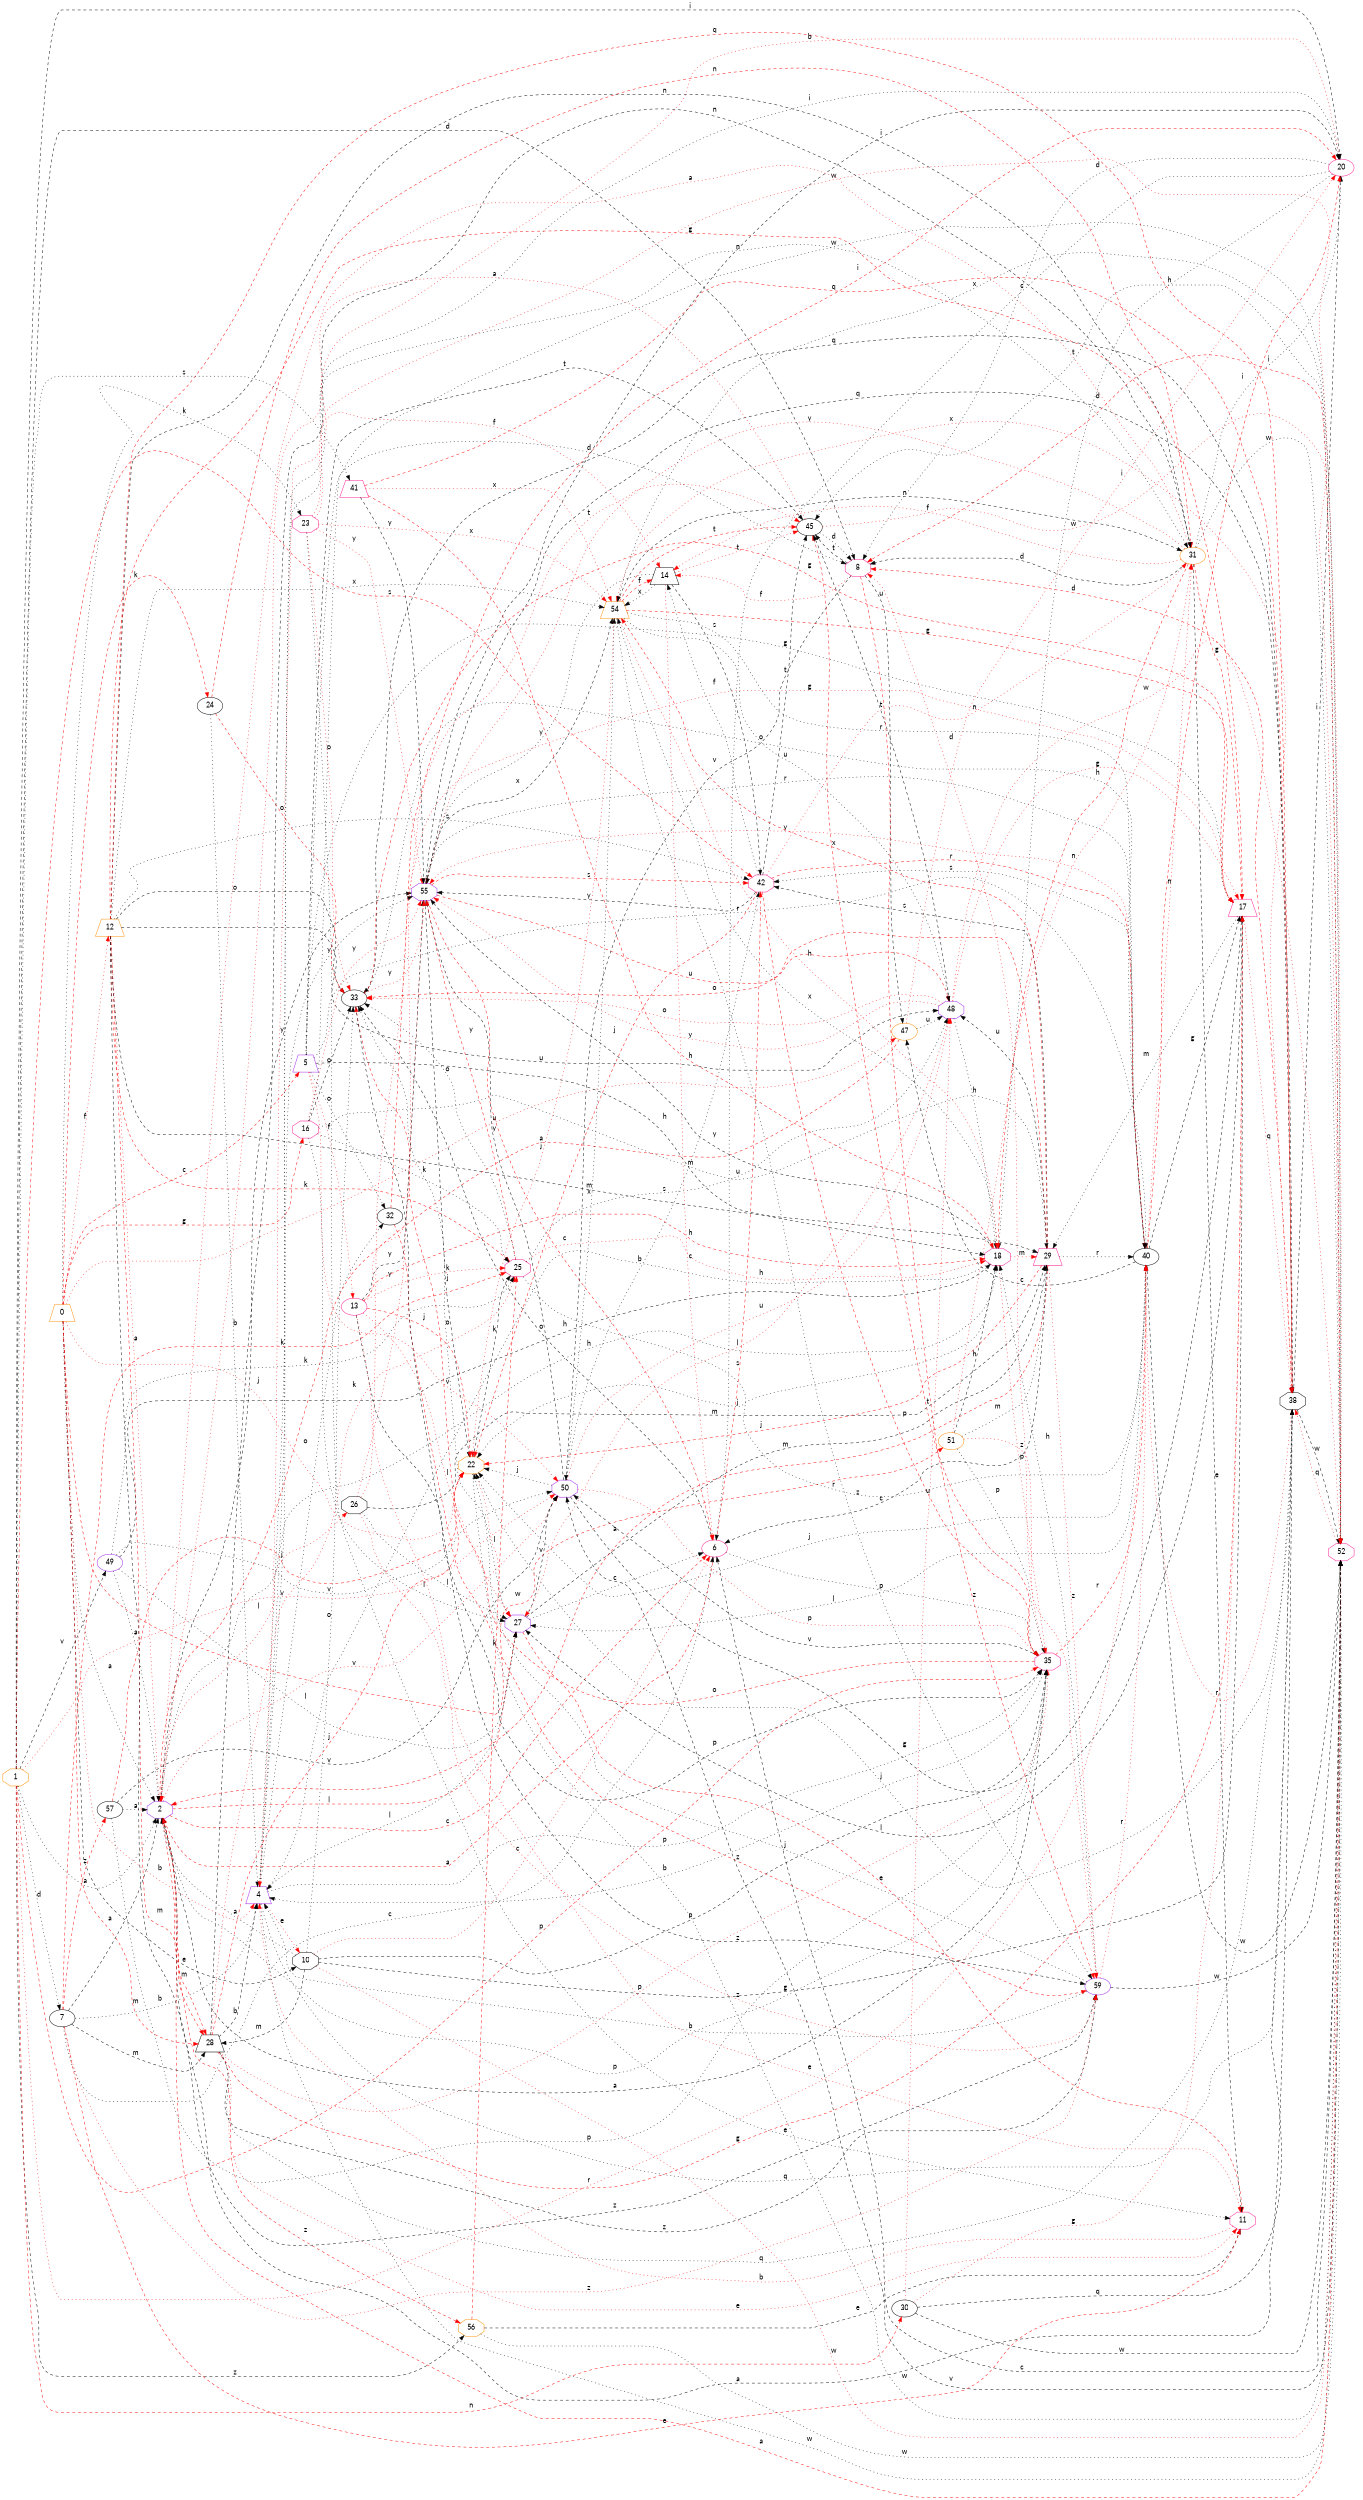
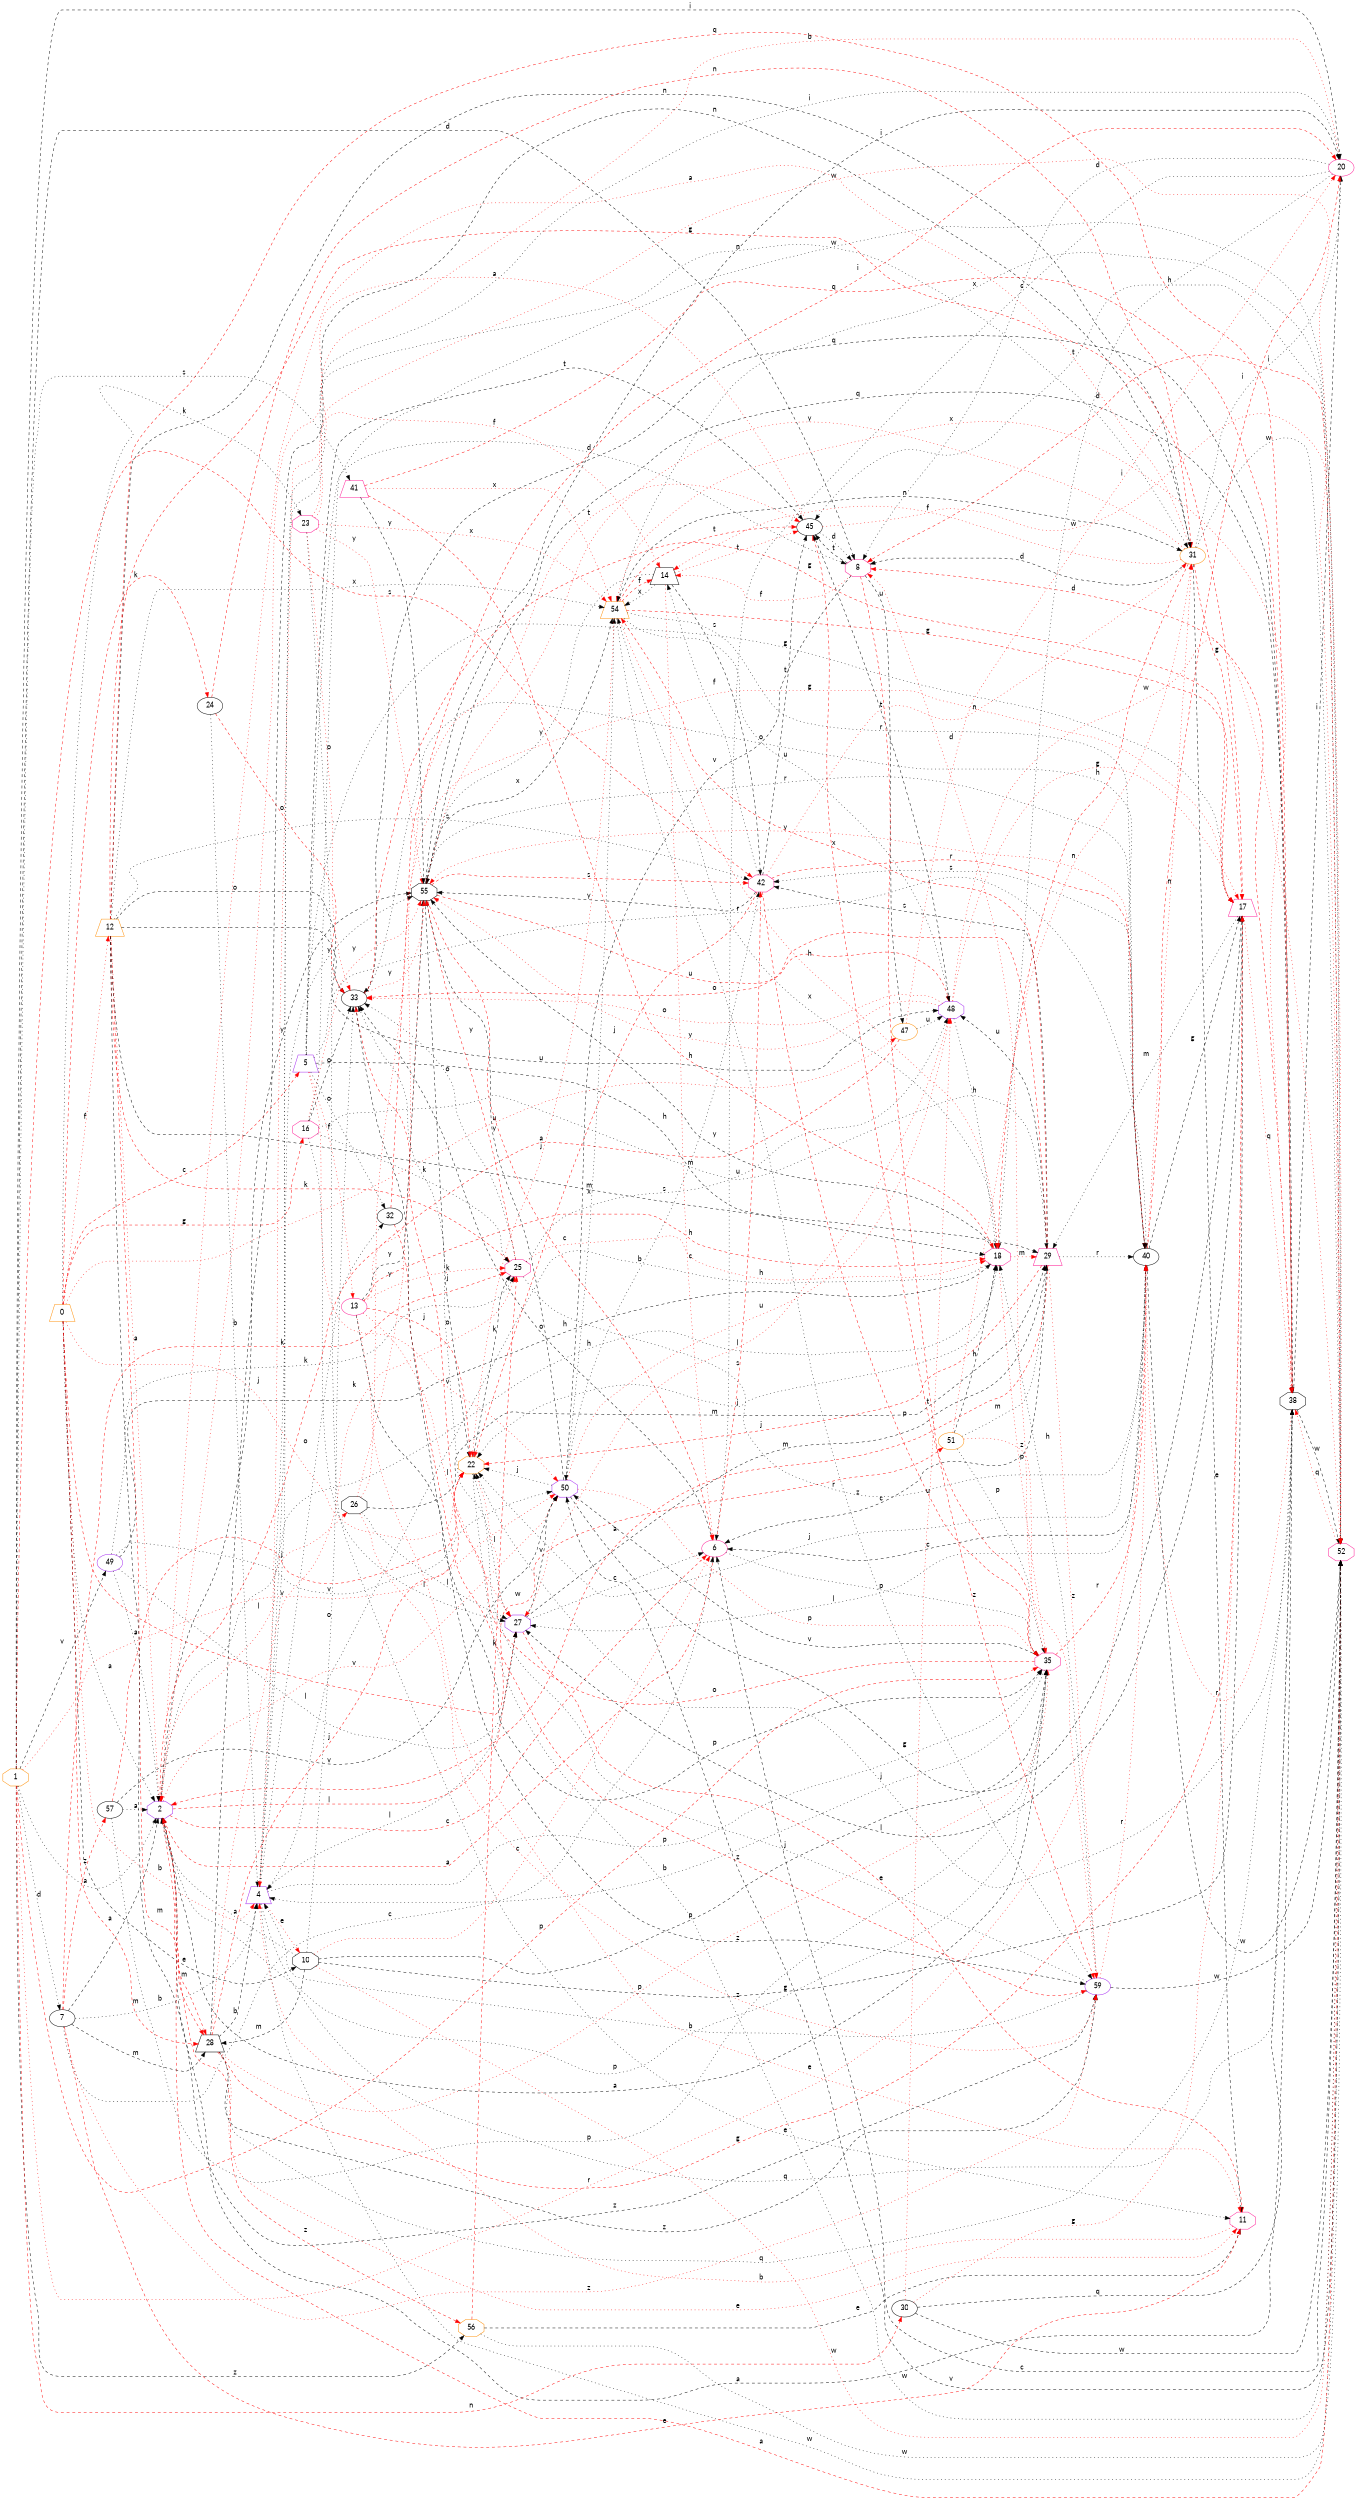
node "55": color purple -> black
edge "40" -> "47": now "40" -> "6"
